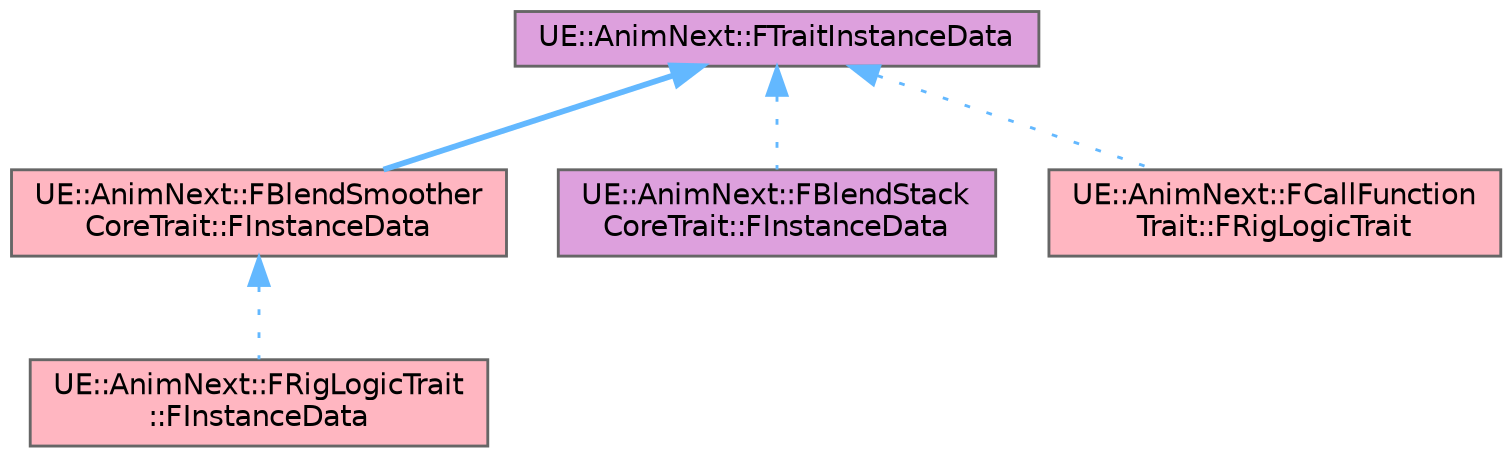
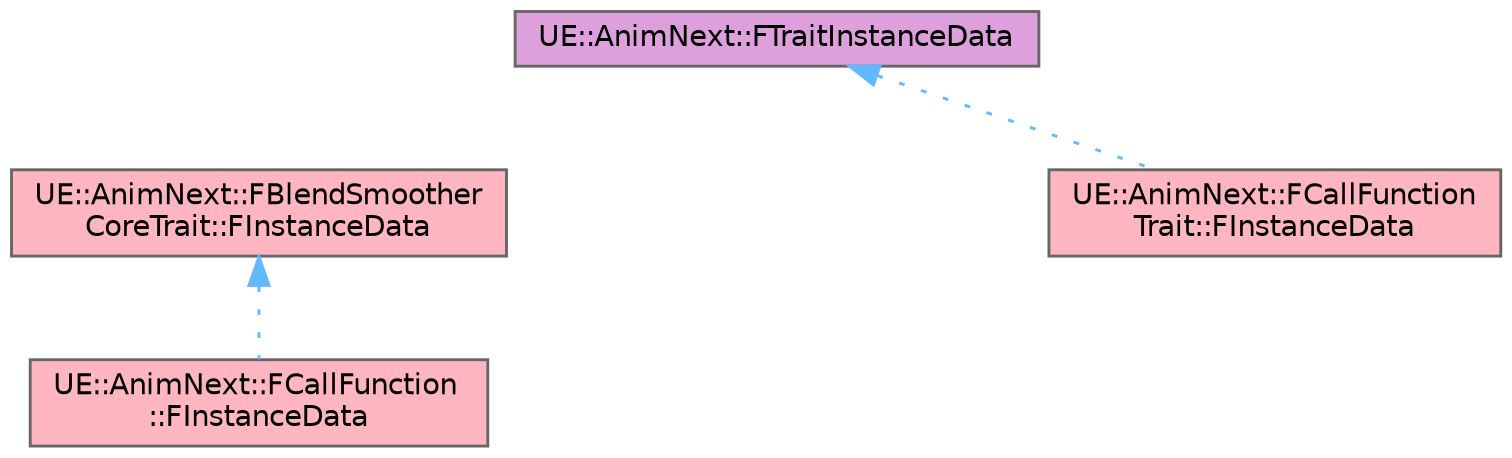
edge "UE::AnimNext::FBlendSmoother CoreTrait::FInstanceData" -> "UE::AnimNext::FTraitInstanceData": removed
node "UE::AnimNext::FBlendStack CoreTrait::FInstanceData": removed
node "UE::AnimNext::FCallFunction Trait::FRigLogicTrait": label "UE::AnimNext::FCallFunction Trait::FRigLogicTrait" -> "UE::AnimNext::FCallFunction Trait::FInstanceData"
node "UE::AnimNext::FRigLogicTrait ::FInstanceData": label "UE::AnimNext::FRigLogicTrait ::FInstanceData" -> "UE::AnimNext::FCallFunction ::FInstanceData"
